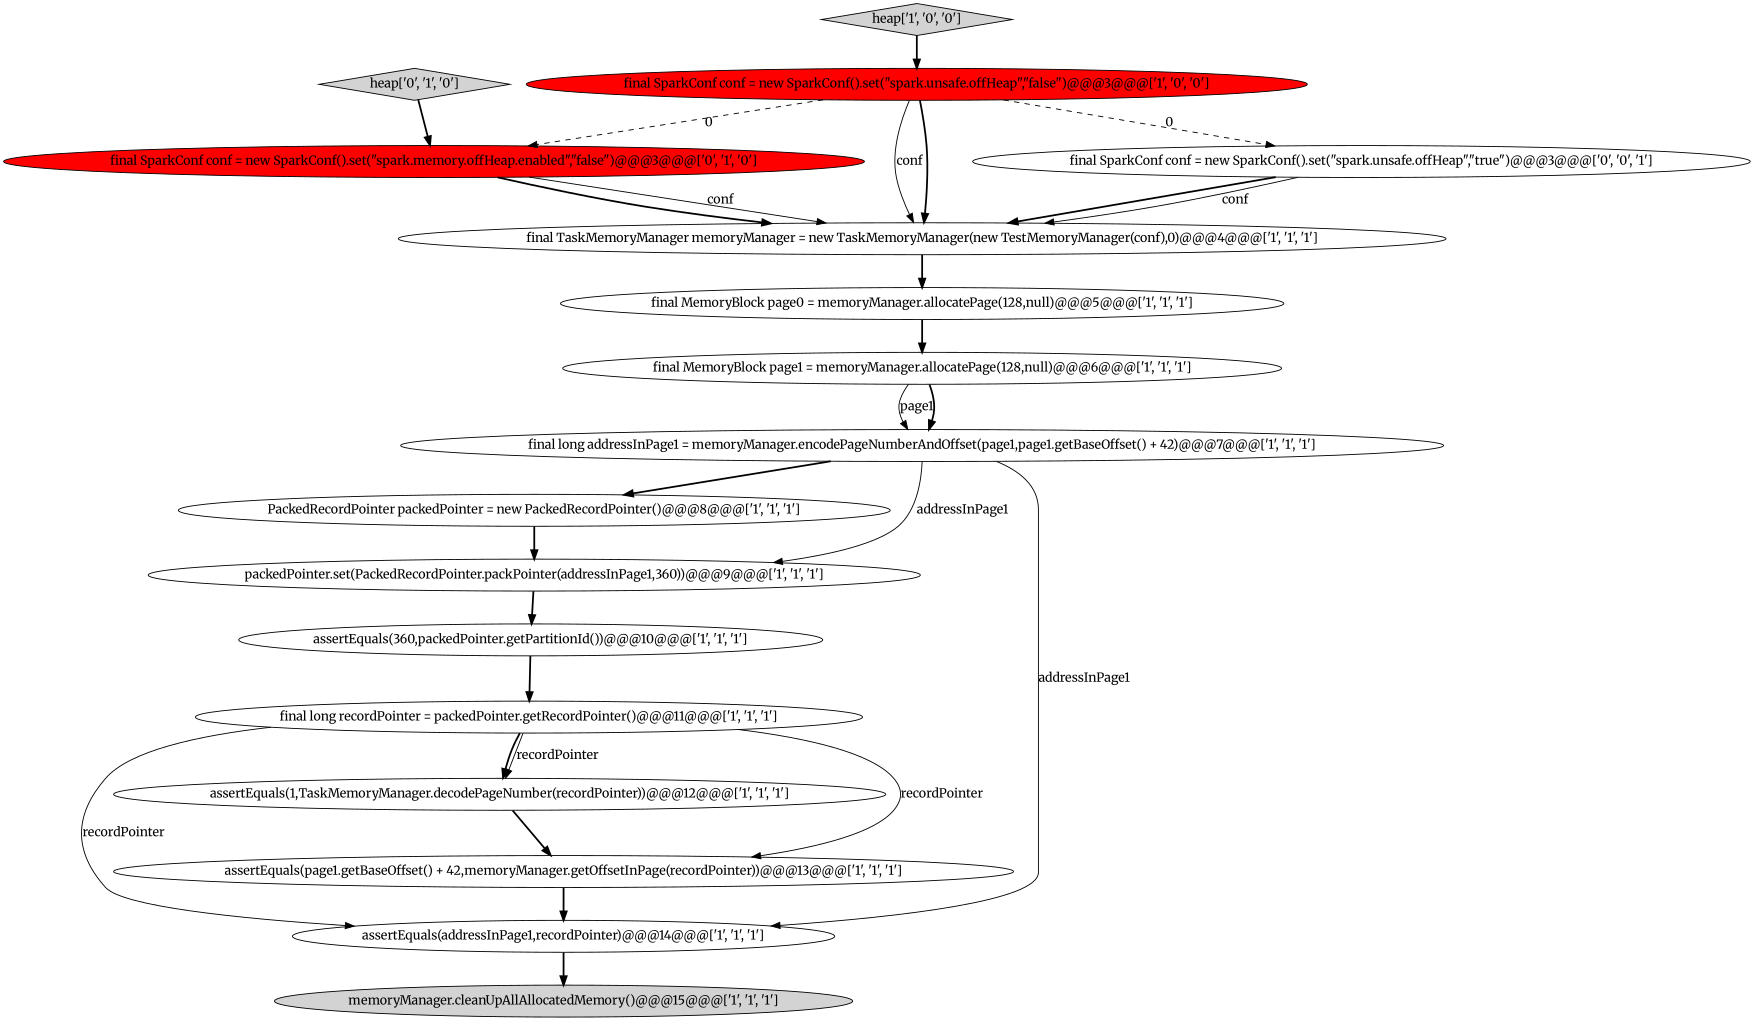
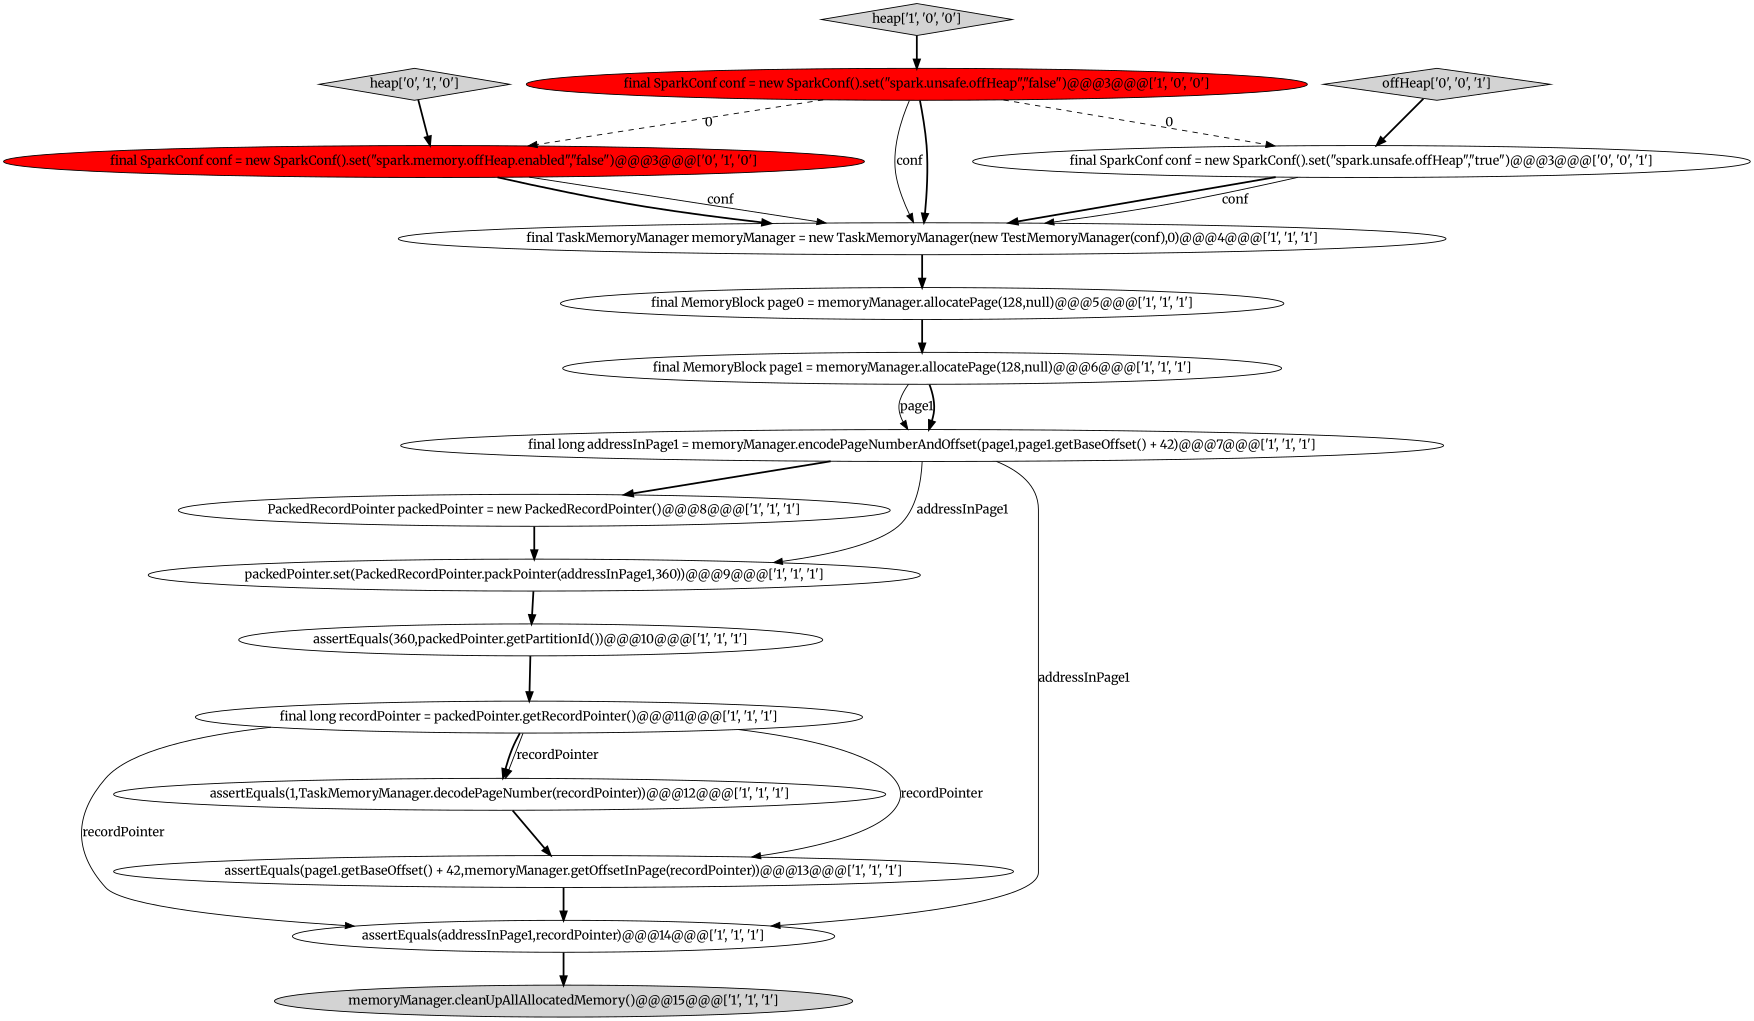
node "offHeap['0', '0', '1']": added
